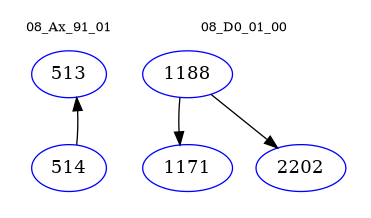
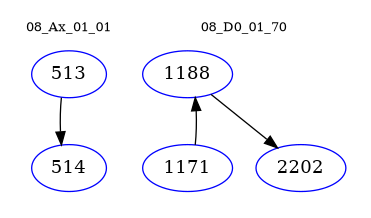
cluster "08_Ax_91_01": label "08_Ax_91_01" -> "08_Ax_01_01"
cluster "08_D0_01_00": label "08_D0_01_00" -> "08_D0_01_70"
edge "1188" -> "1171": reversed
edge "514" -> "513": reversed
